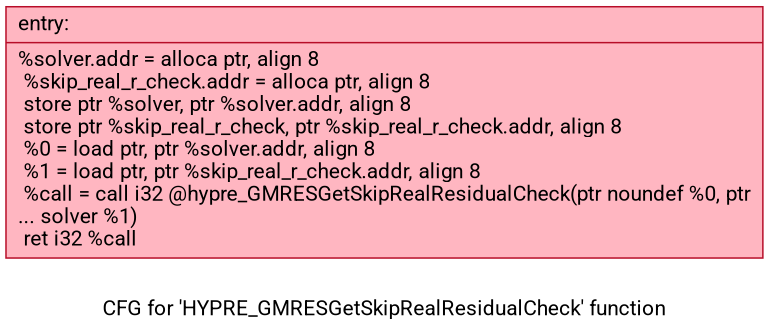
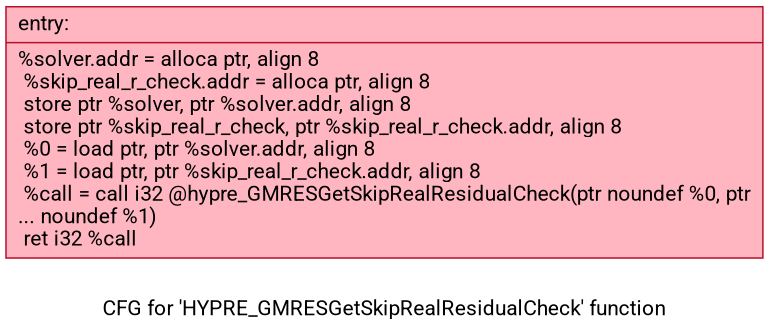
node "entry:": text "... solver %1)" -> "... noundef %1)"
